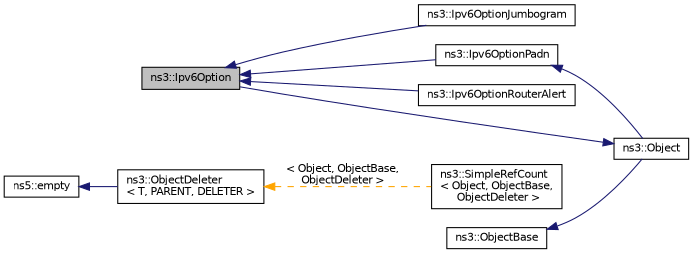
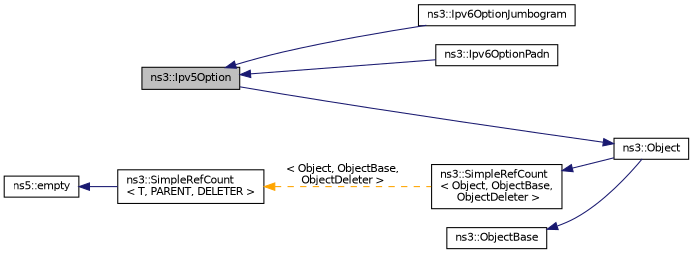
node "ns3::Ipv6Option": label "ns3::Ipv6Option" -> "ns3::Ipv5Option"
node "ns3::Ipv6OptionRouterAlert": removed
edge "ns3::Object" -> "ns3::Ipv6OptionPadn": now "ns3::Object" -> "ns3::SimpleRefCount < Object, ObjectBase, ObjectDeleter >"
node "ns3::ObjectDeleter < T, PARENT, DELETER >": label "ns3::ObjectDeleter < T, PARENT, DELETER >" -> "ns3::SimpleRefCount < T, PARENT, DELETER >"
